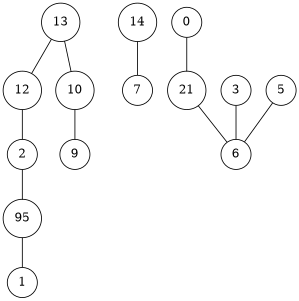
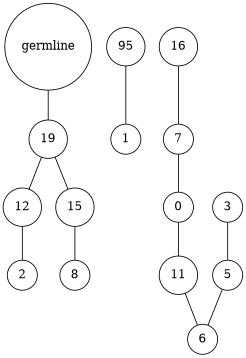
node "13": label "13" -> "19"
node "14": label "14" -> "16"
node "germline": added
node "10": label "10" -> "15"
node "21": label "21" -> "11"
edge "3" -- "6": now "3" -- "5"
node "9": label "9" -> "8"
edge "7" -- "0": added
edge "2" -- "95": removed
